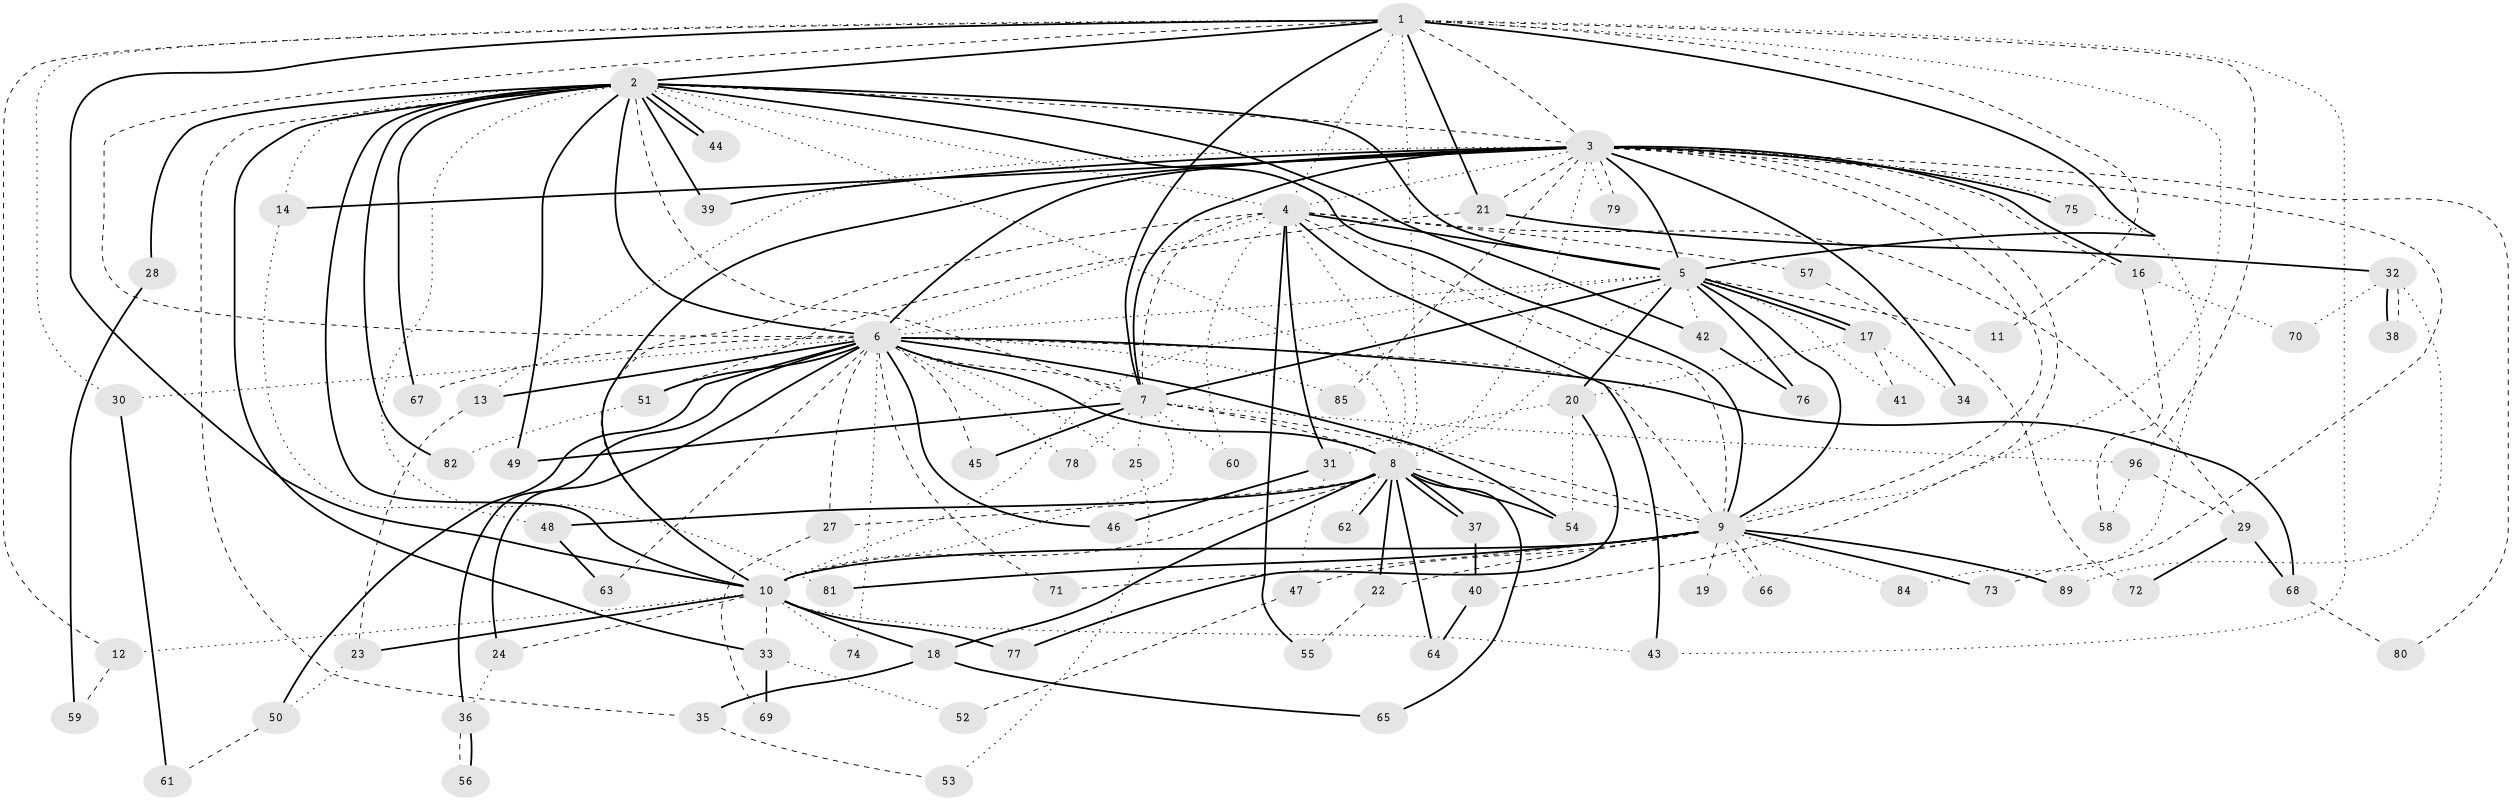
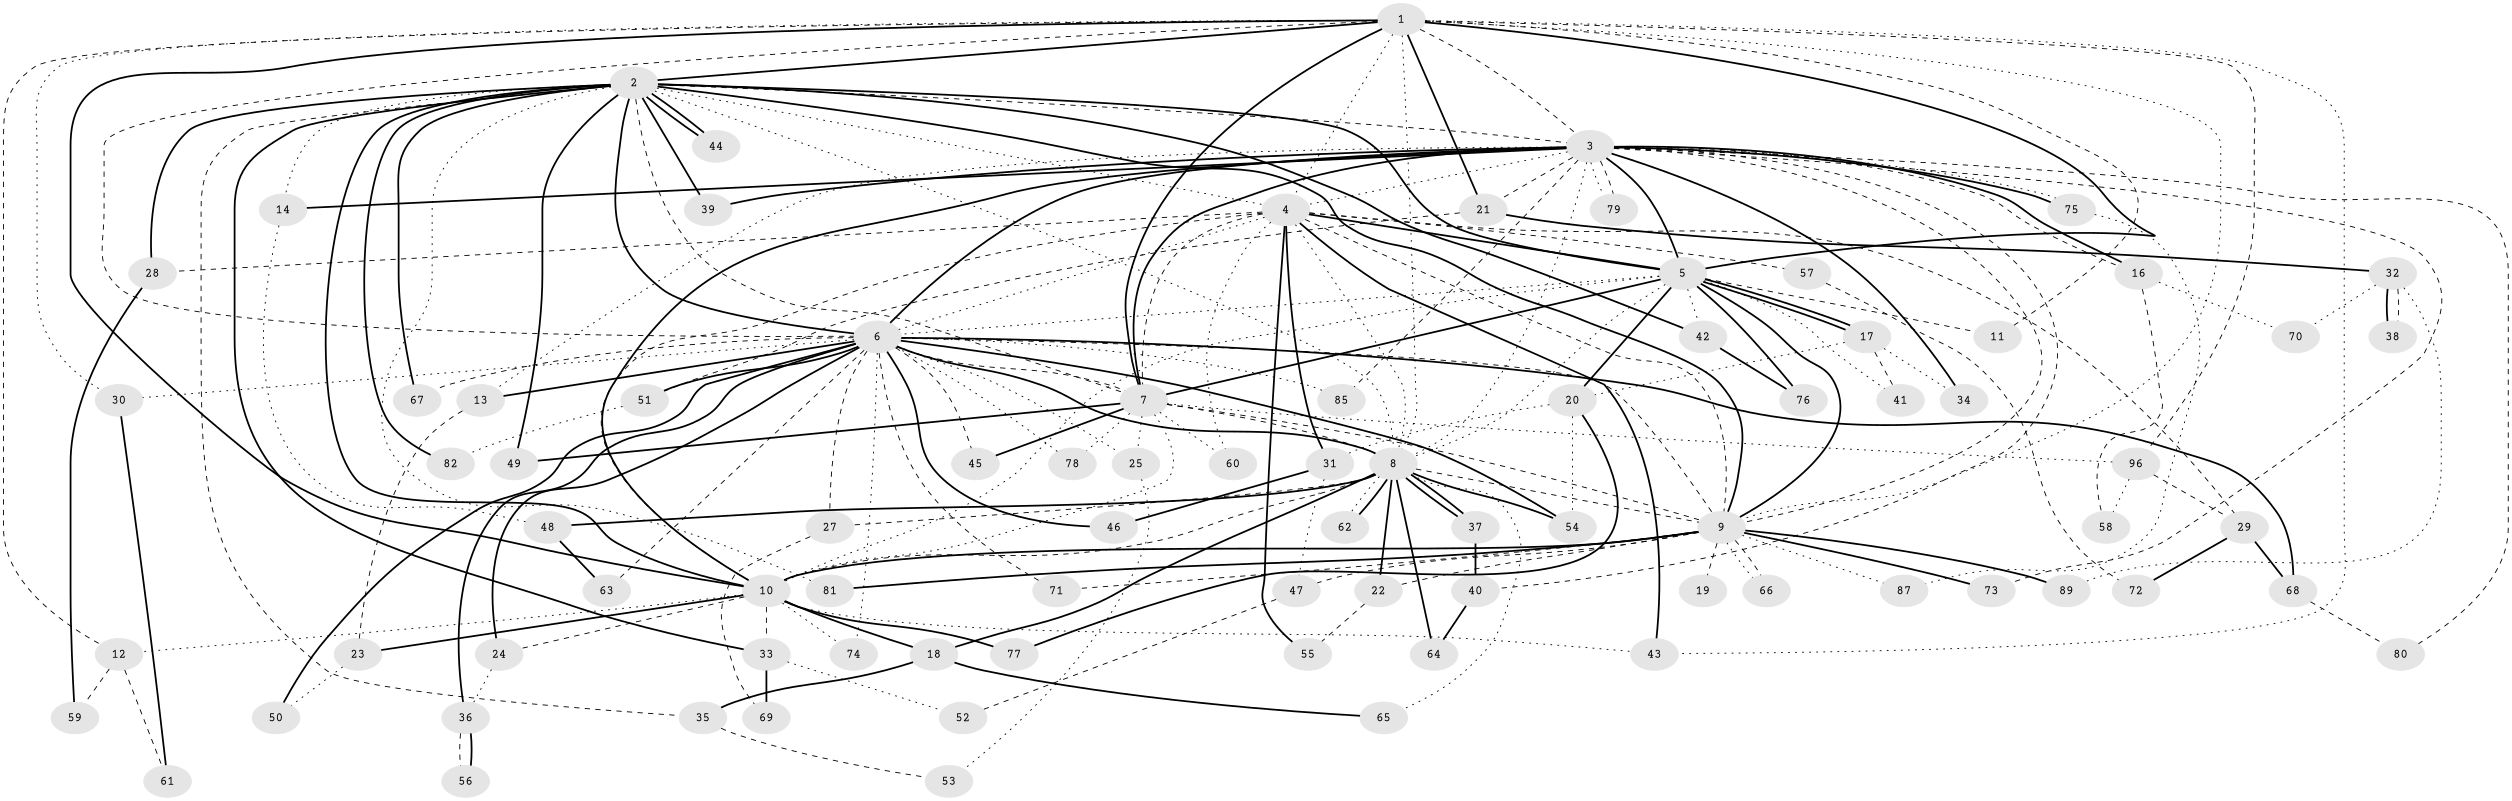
edge "4" -- "28": added
edge "8" -- "65": style bold -> dotted
node "84": label "84" -> "87"
edge "50" -- "61": now "12" -- "61"
